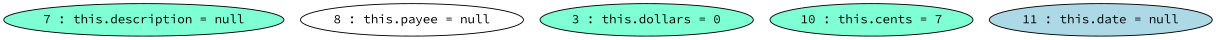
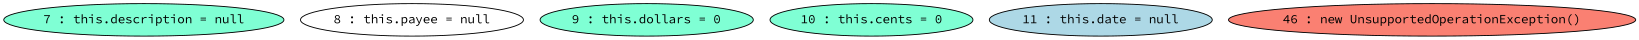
node "3 : this.dollars = 0": label "3 : this.dollars = 0" -> "9 : this.dollars = 0"
node "10 : this.cents = 7": label "10 : this.cents = 7" -> "10 : this.cents = 0"
node "46 : new UnsupportedOperationException()": added
